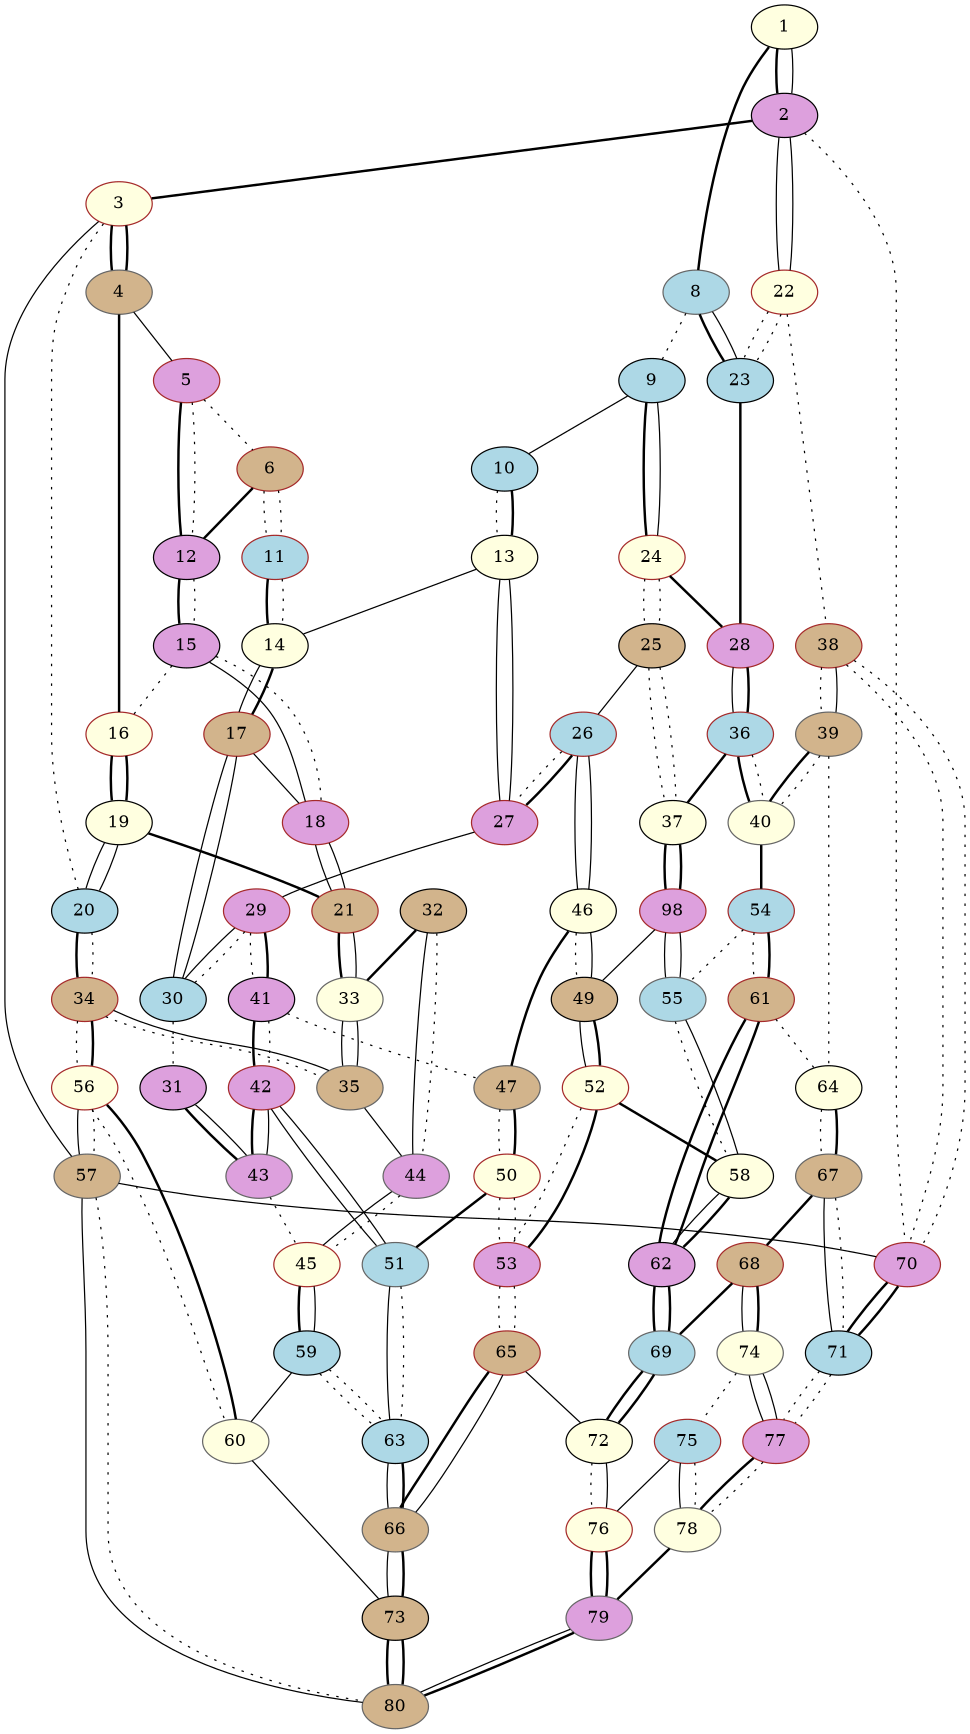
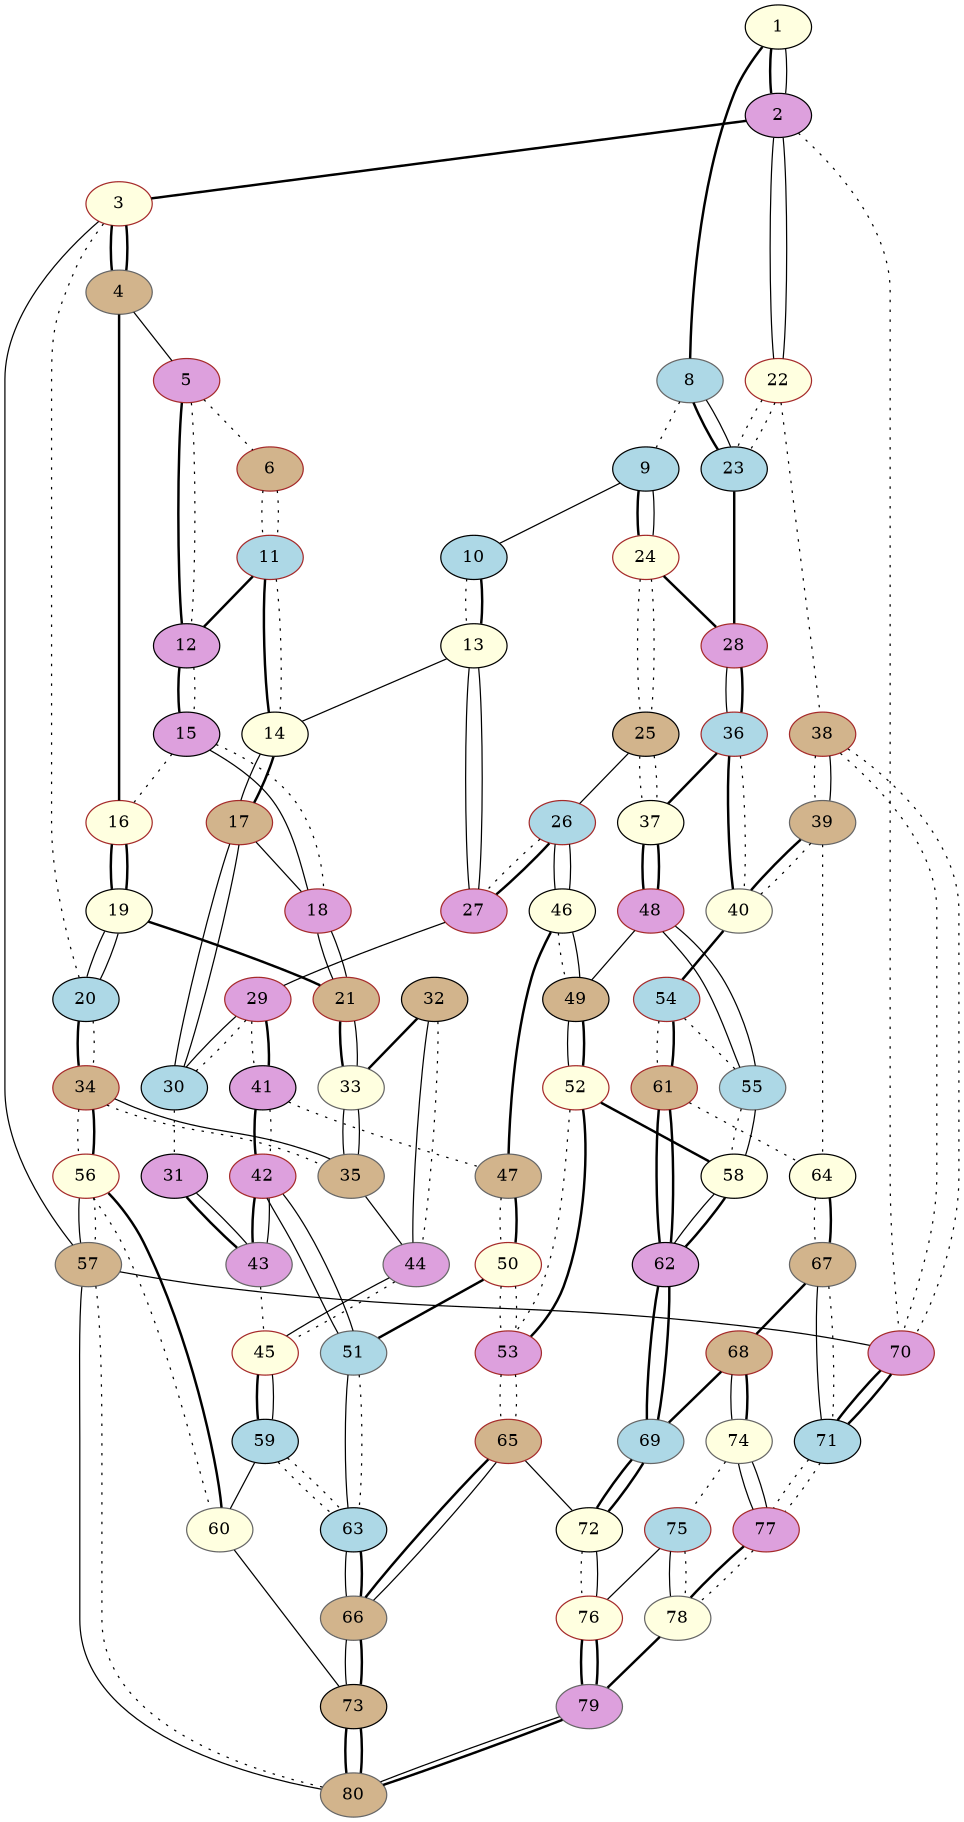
edge "6" -- "12": now "11" -- "12"
node "98": label "98" -> "48"
